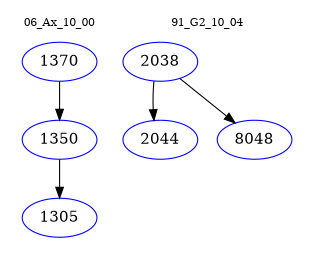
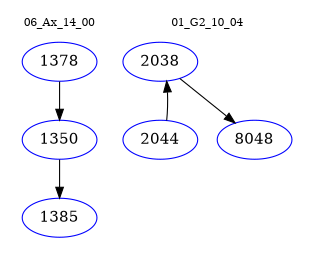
cluster "06_Ax_10_00": label "06_Ax_10_00" -> "06_Ax_14_00"
cluster "91_G2_10_04": label "91_G2_10_04" -> "01_G2_10_04"
node "1370": label "1370" -> "1378"
edge "2038" -> "2044": reversed
node "1305": label "1305" -> "1385"
